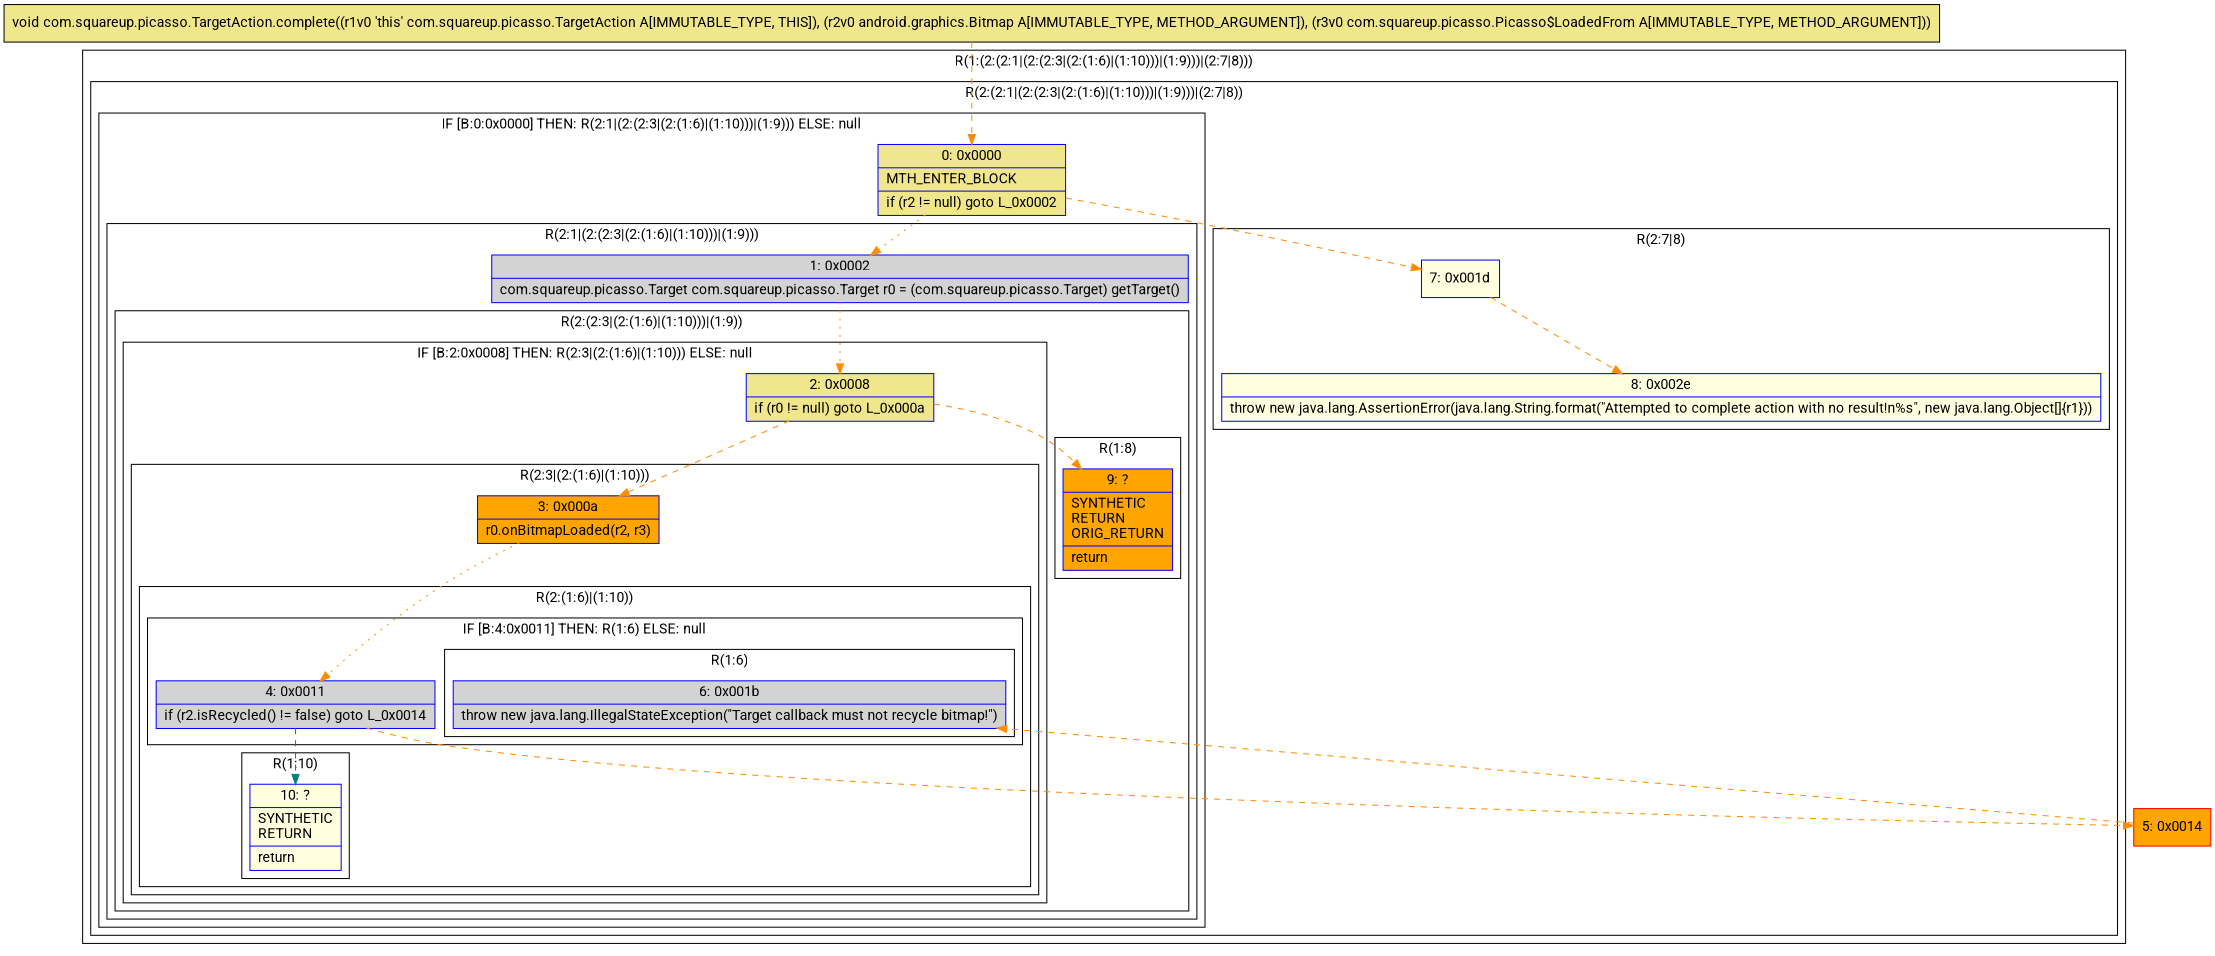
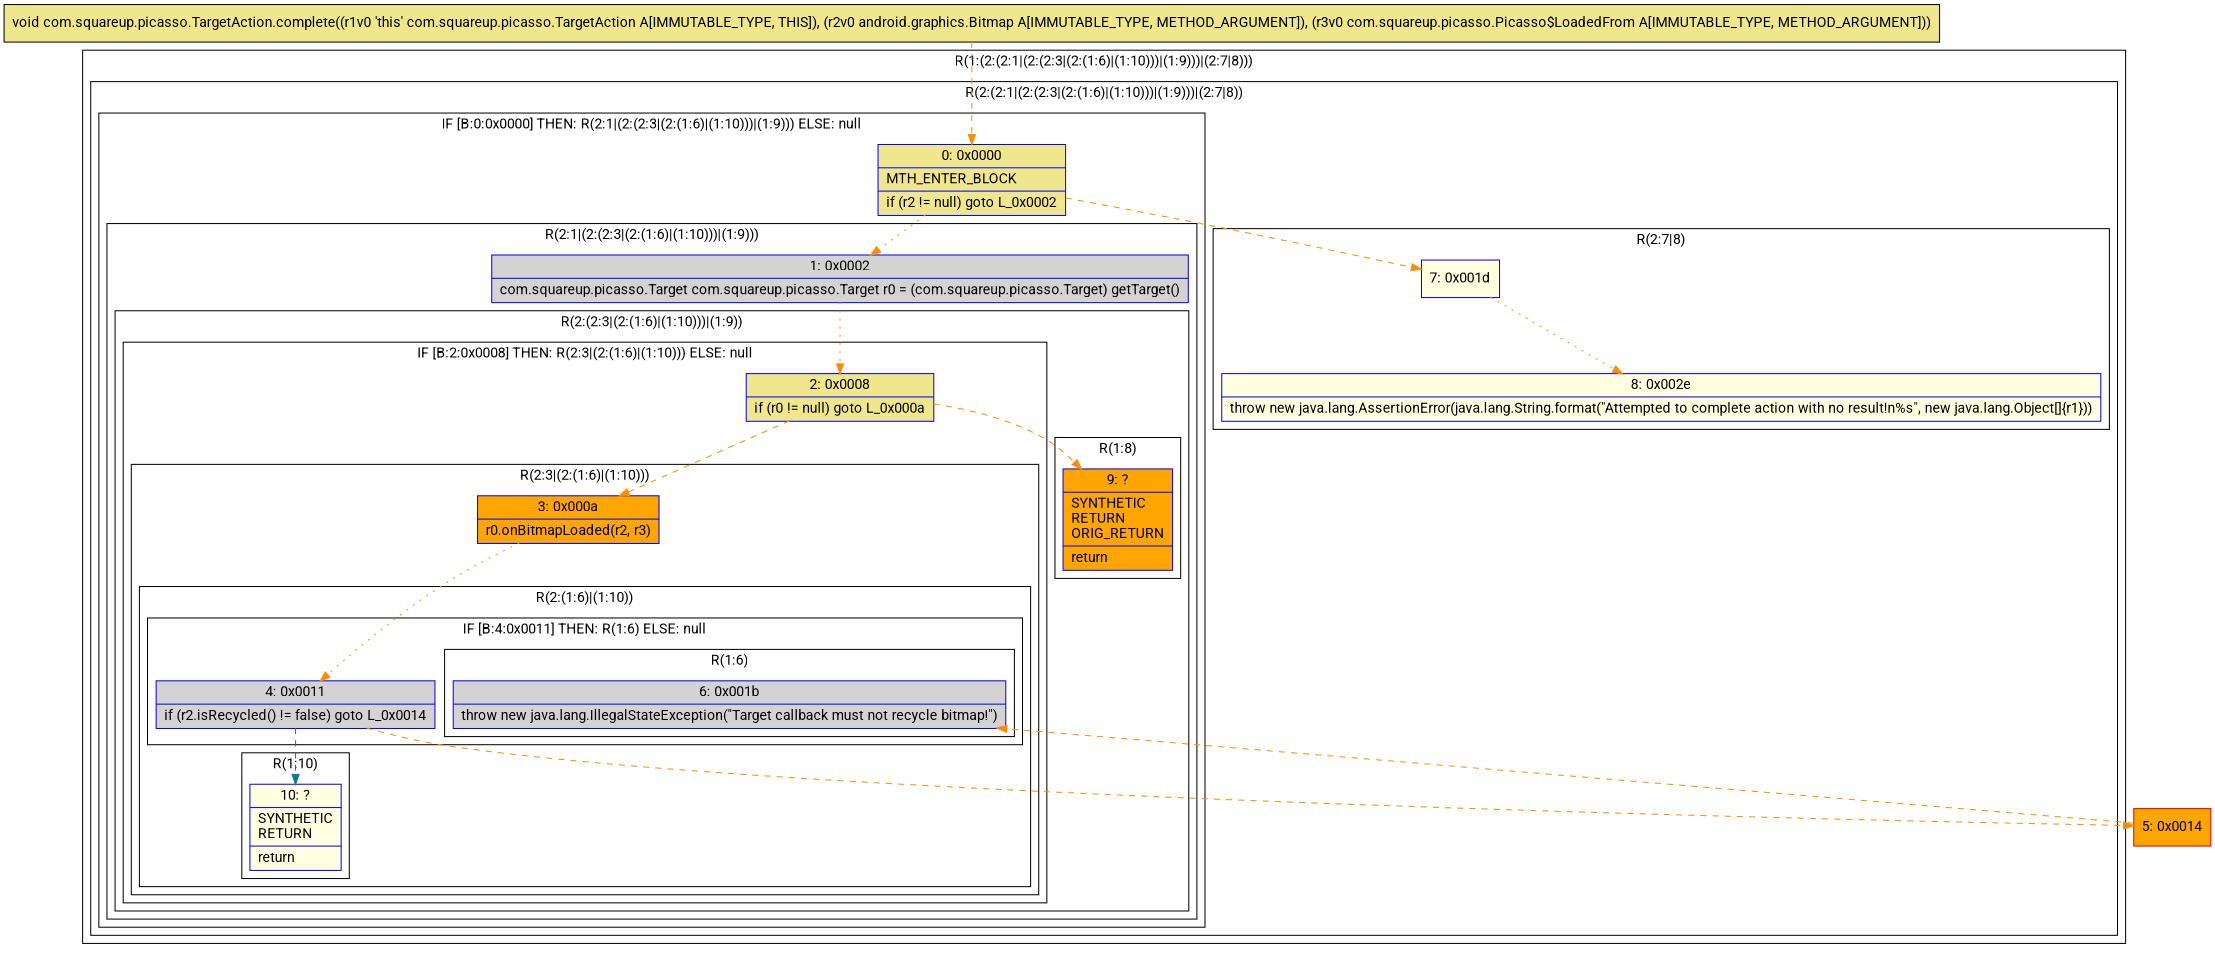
edge "7: 0x001d" -> "8: 0x002e": style dashed -> dotted
